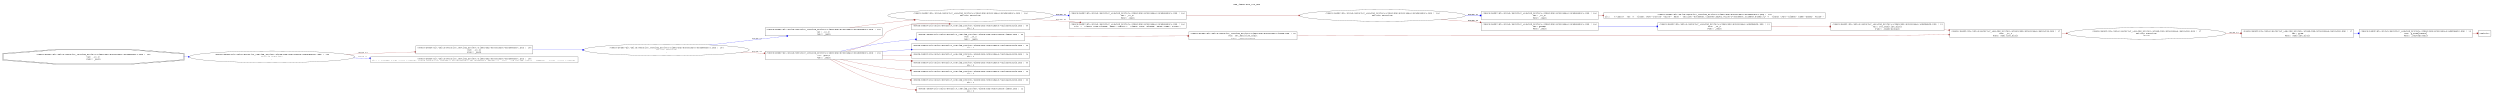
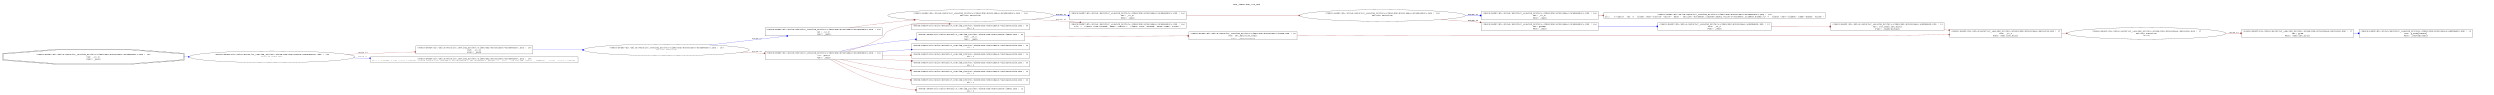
node "<uninit>": removed
